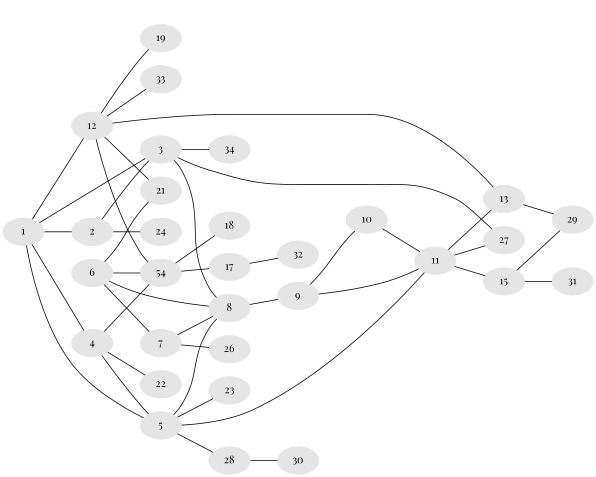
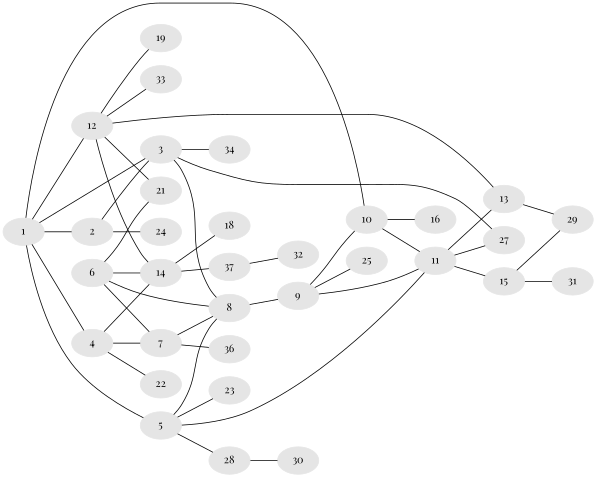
edge "10" -- "1": added
node "16": added
node "25": added
node "17": label "17" -> "37"
node "54": label "54" -> "14"
node "26": label "26" -> "36"
edge "4" -- "5": now "4" -- "7"
